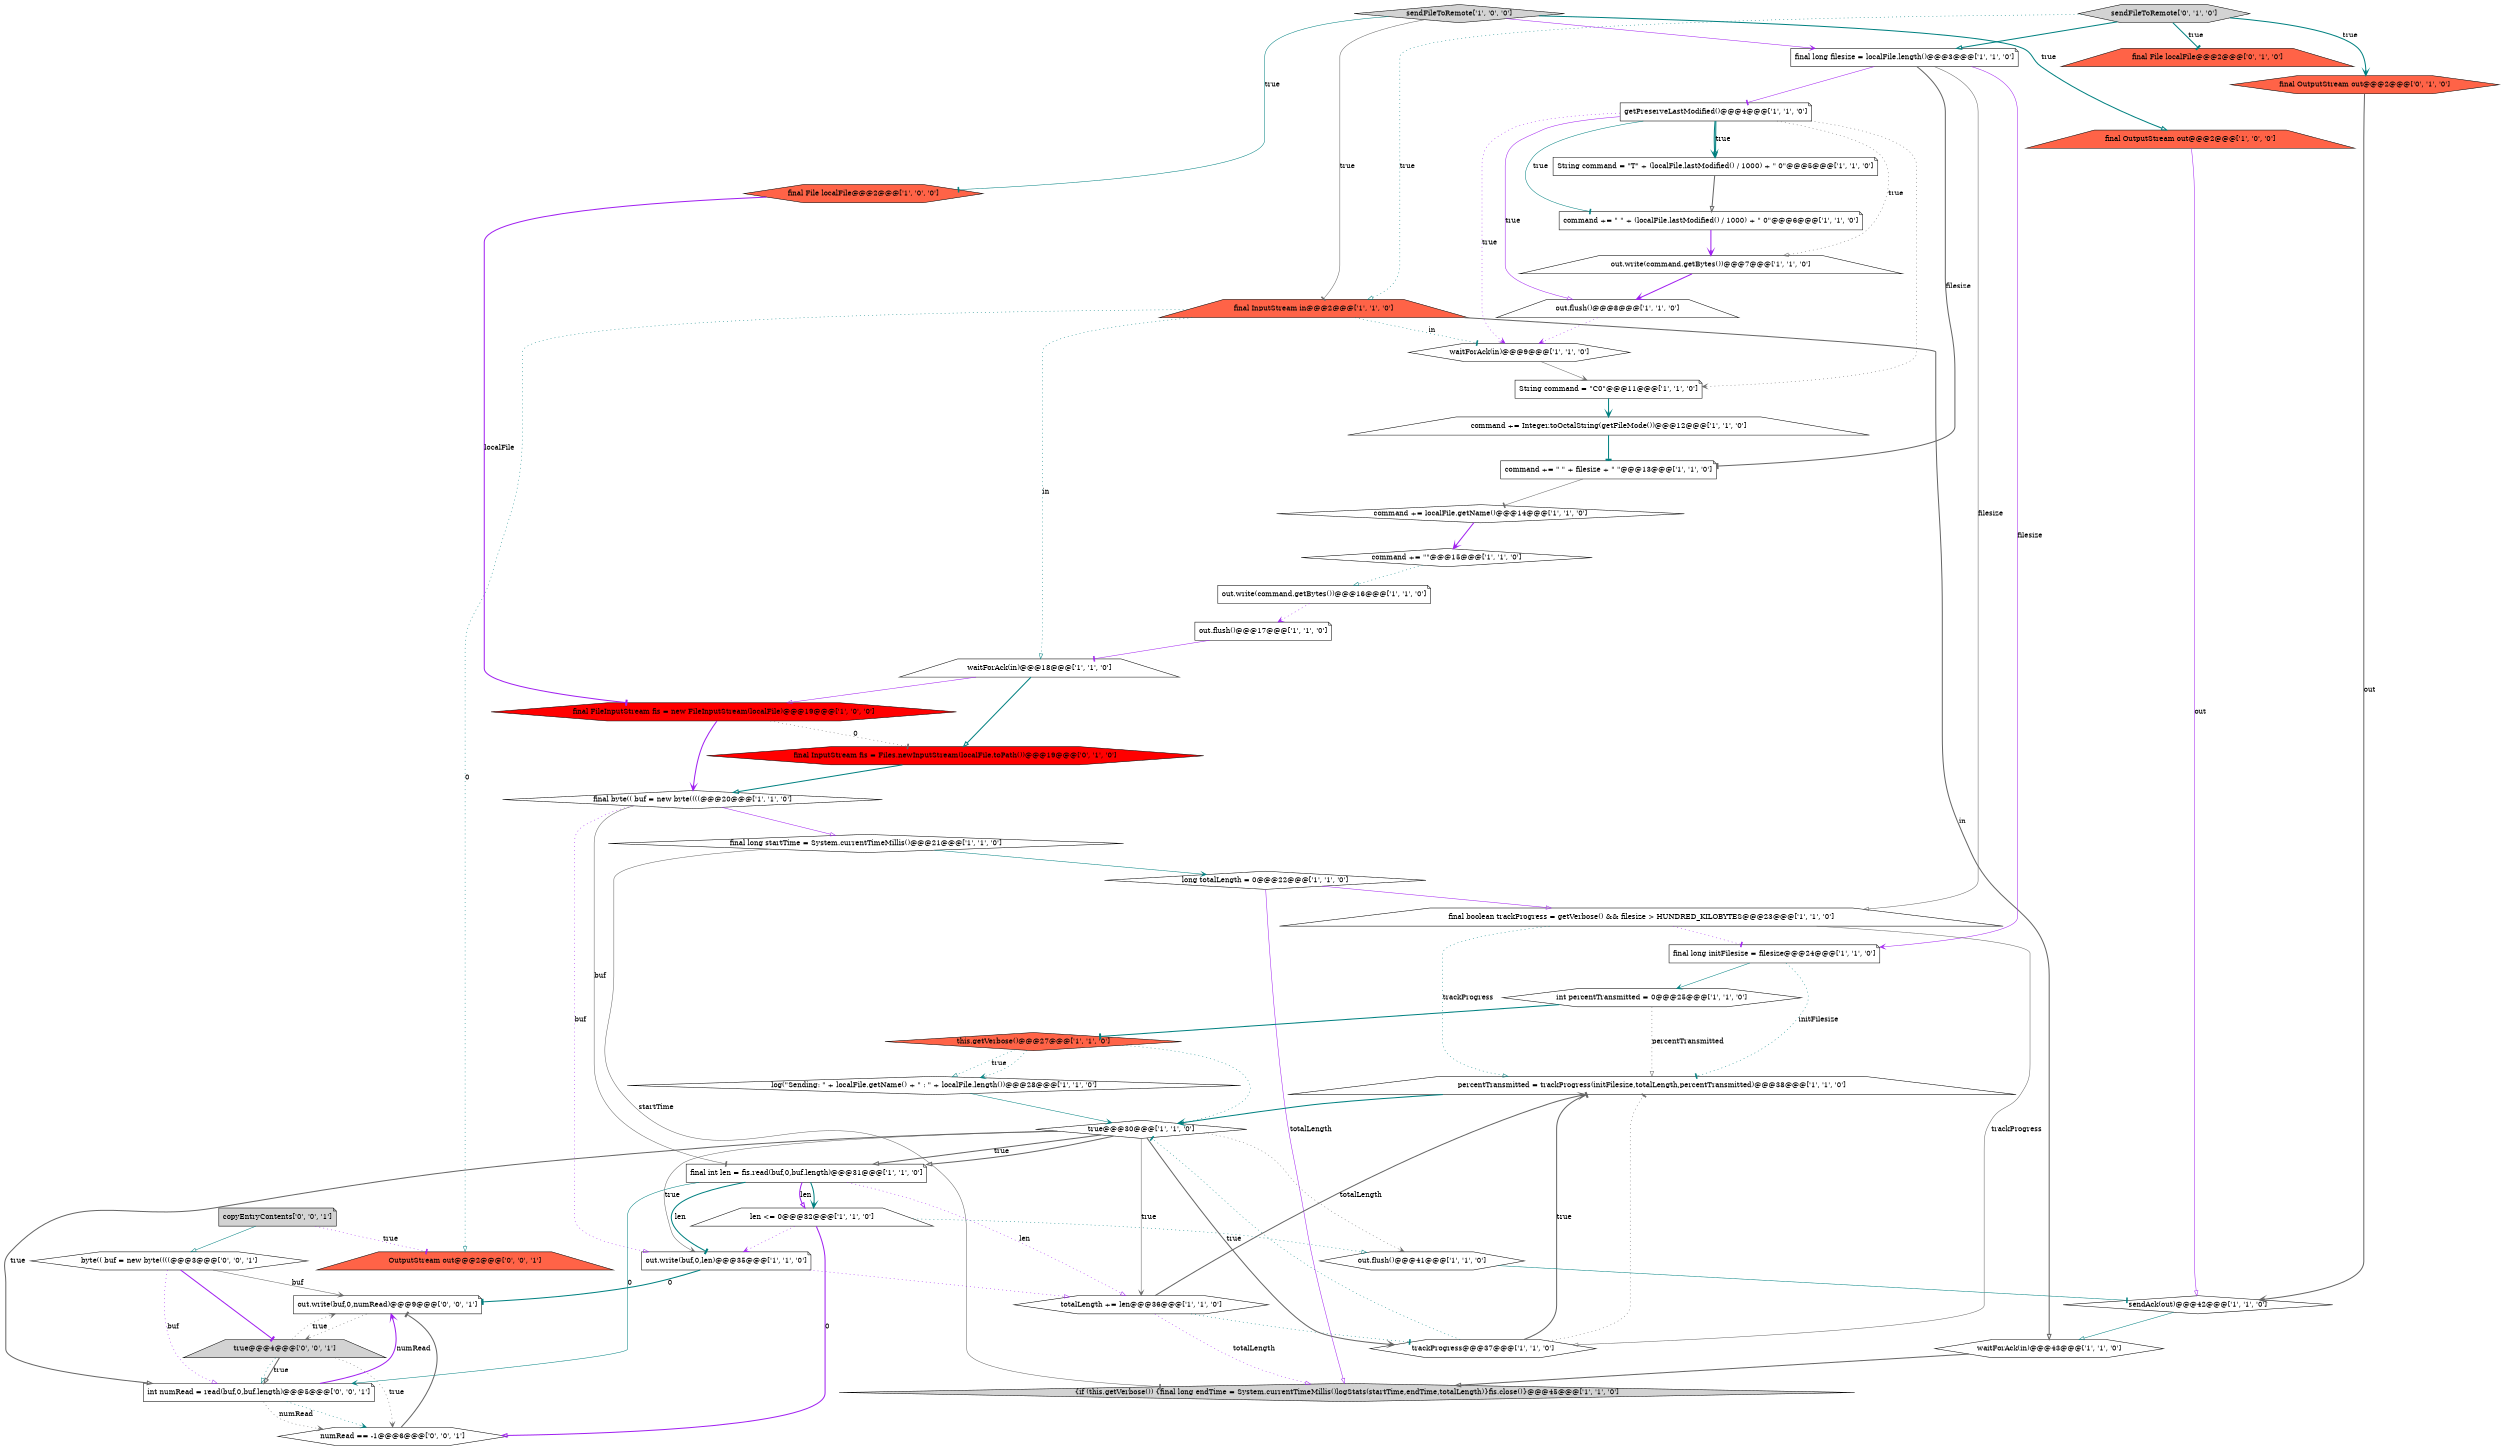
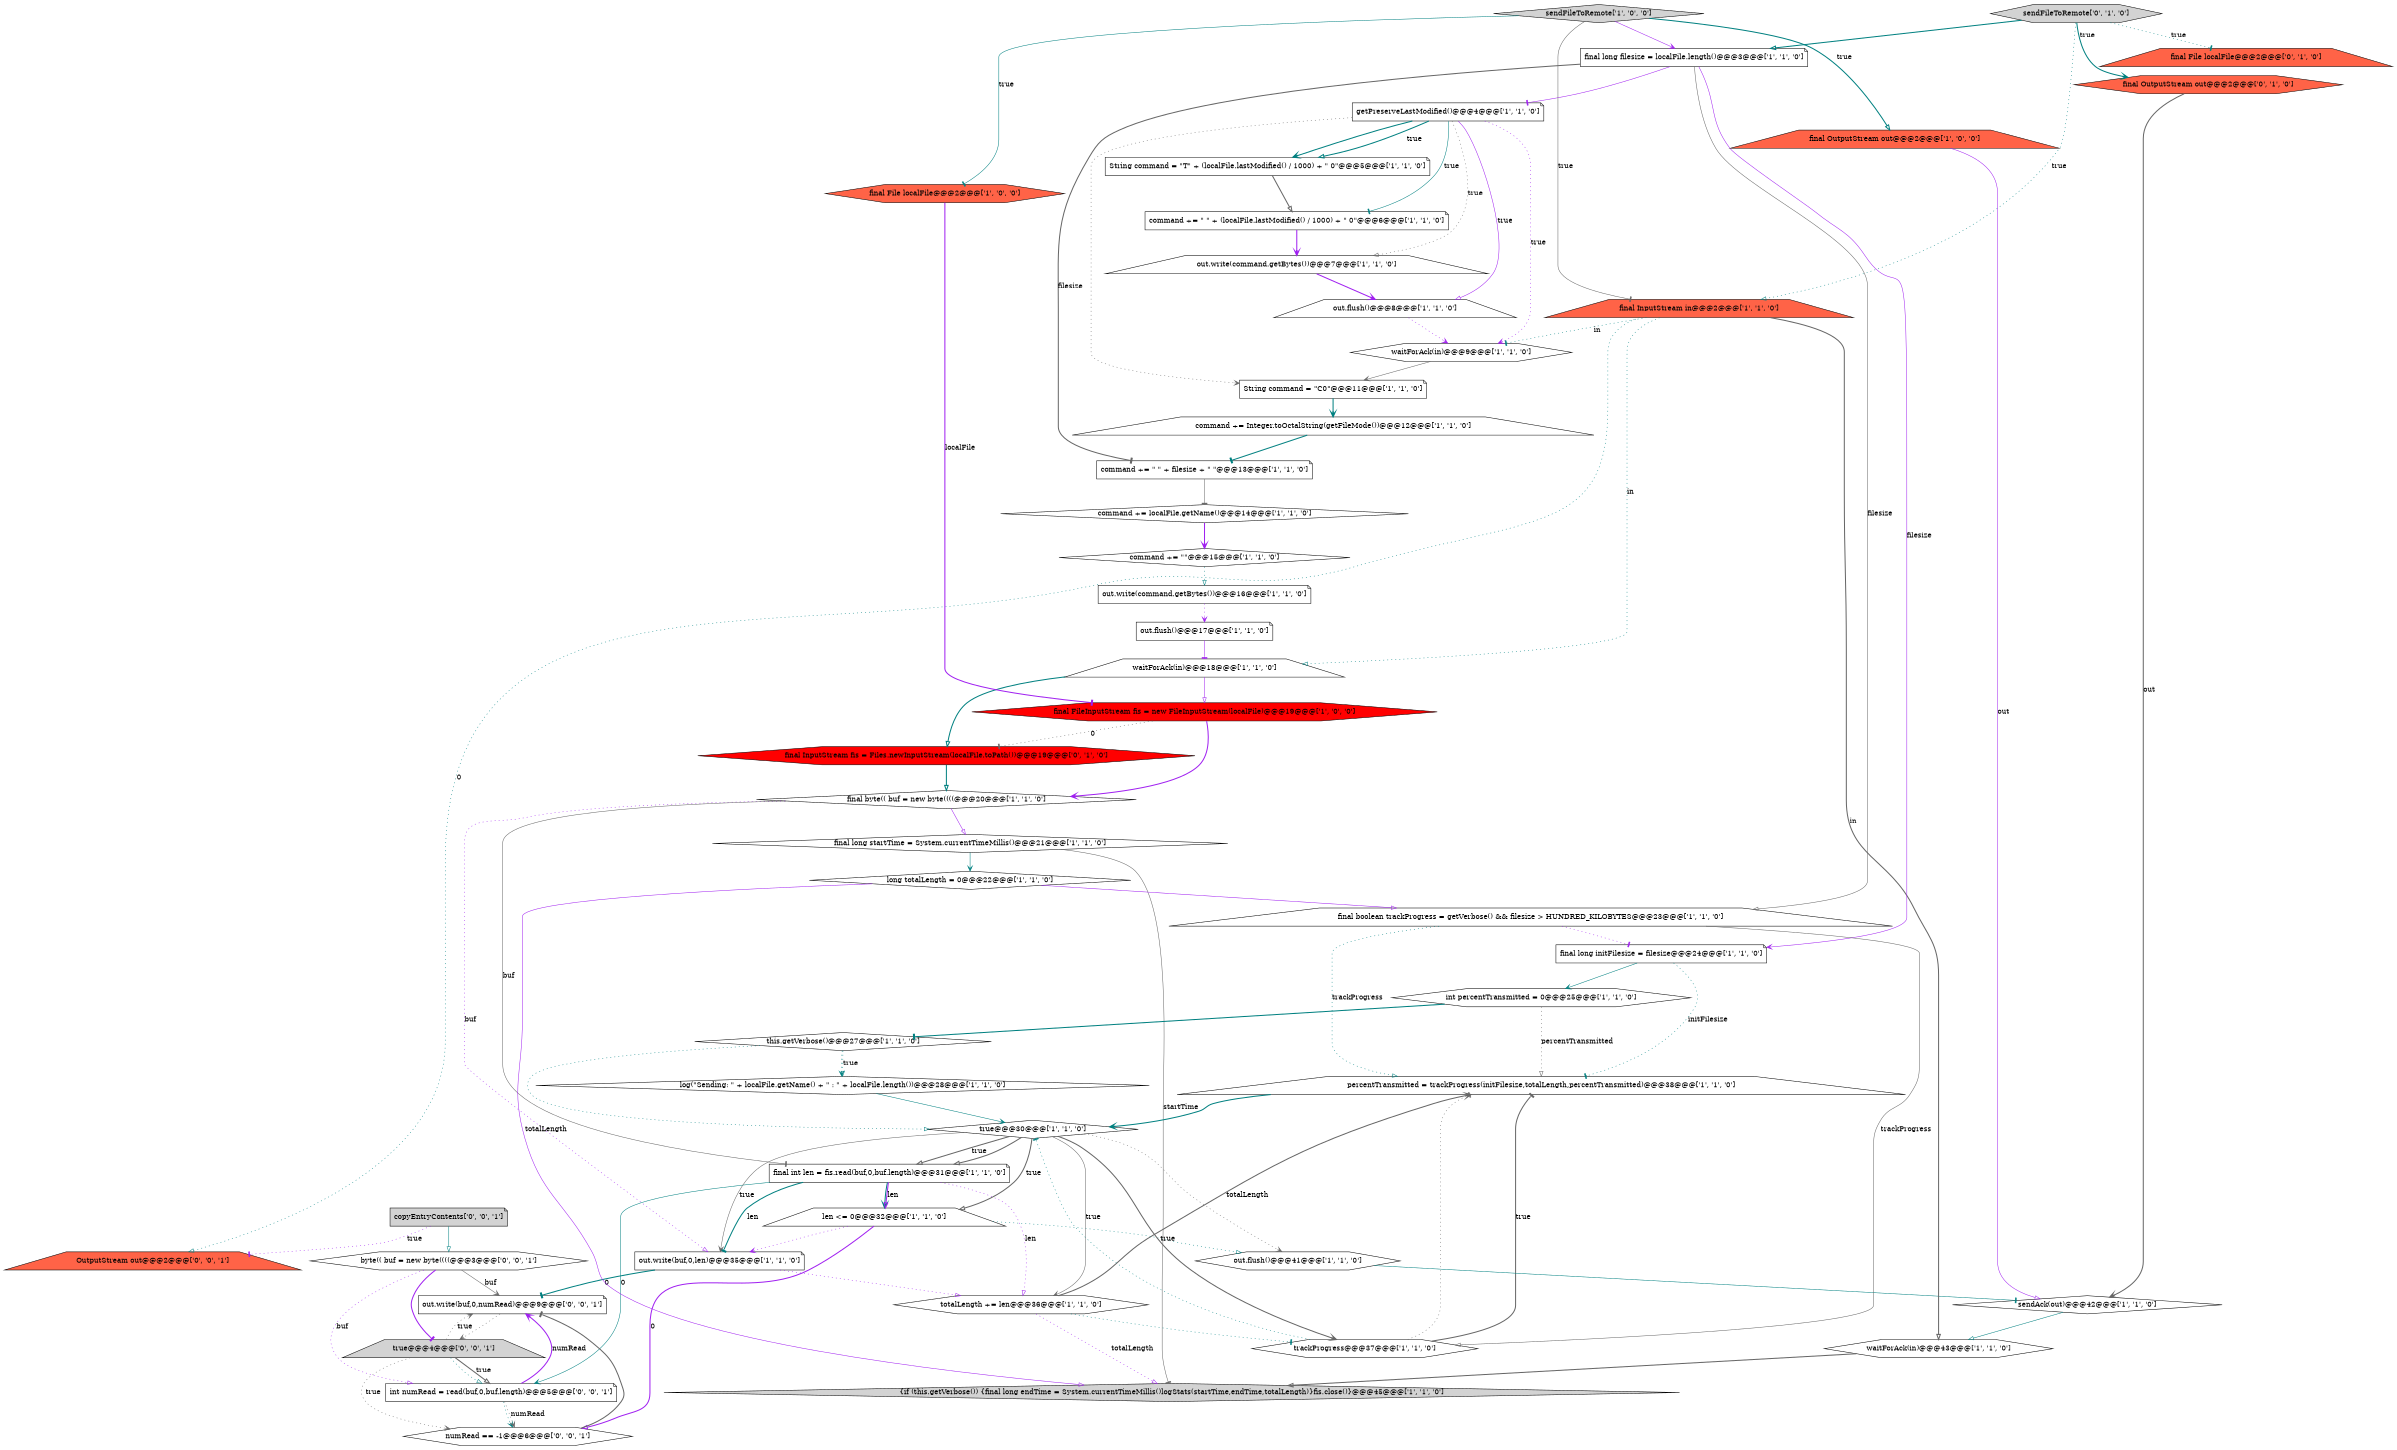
edge "sendFileToRemote['0', '1', '0']" -> "final File localFile@@@2@@@['0', '1', '0']": style bold -> dotted
node "this.getVerbose()@@@27@@@['1', '1', '0']": fillcolor tomato -> white
edge "true@@@30@@@['1', '1', '0']" -> "int numRead = read(buf,0,buf.length)@@@5@@@['0', '0', '1']": now "true@@@30@@@['1', '1', '0']" -> "len <= 0@@@32@@@['1', '1', '0']"
